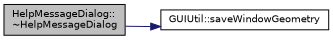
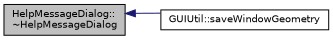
edge "HelpMessageDialog:: ~HelpMessageDialog" -> "GUIUtil::saveWindowGeometry": reversed
